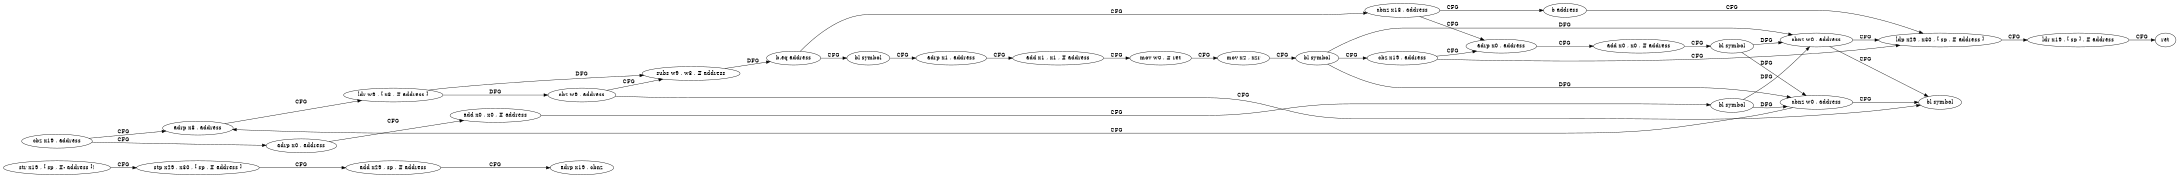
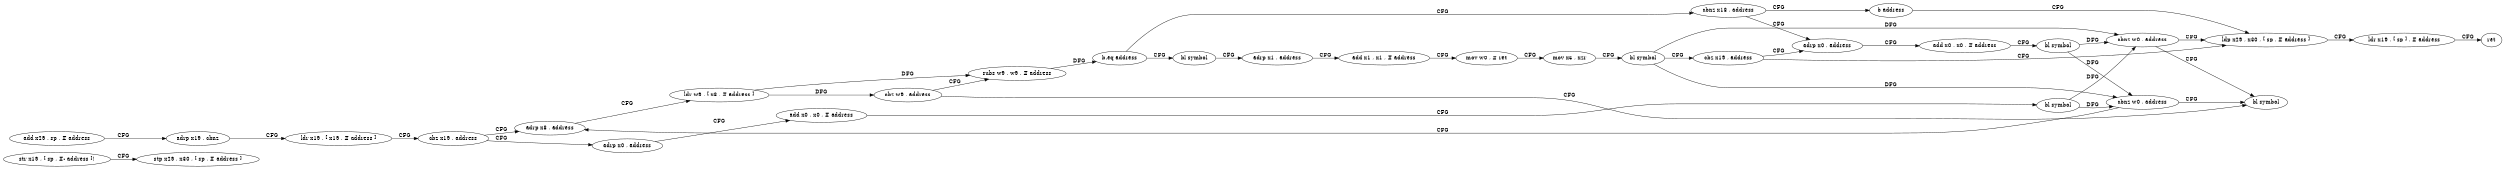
node "mov x2 , xzr": label "mov x2 , xzr" -> "mov x5 , xzr"
node "subs w9 , w8 , # address": label "subs w9 , w8 , # address" -> "subs w9 , w9 , # address"
node "ldr x19 , [ x19 , # address ]": added
edge "stp x29 , x30 , [ sp , # address ]" -> "add x29 , sp , # address": removed, label "CFG"
